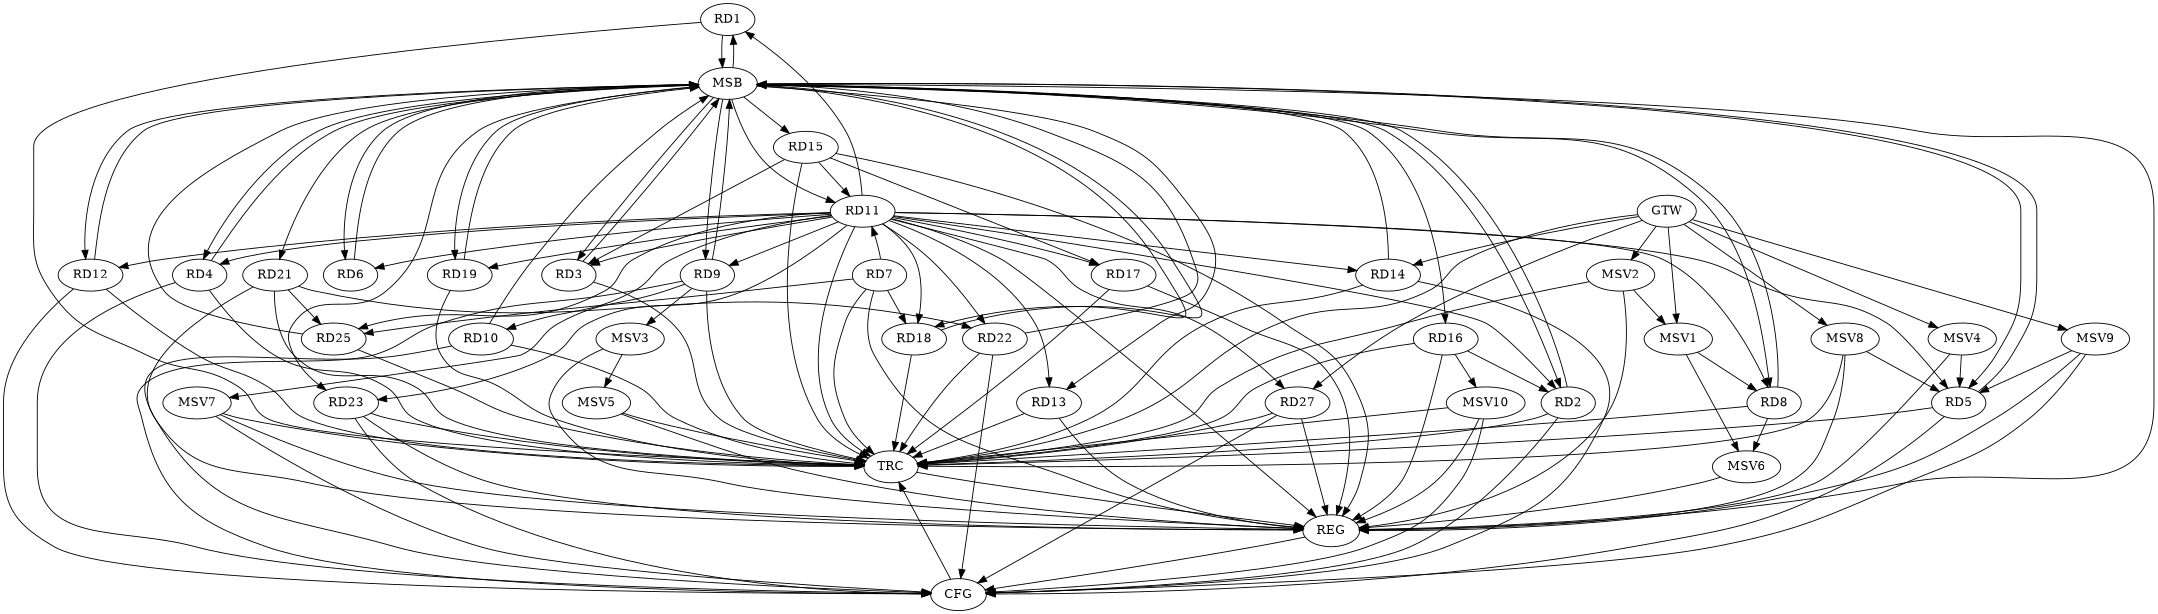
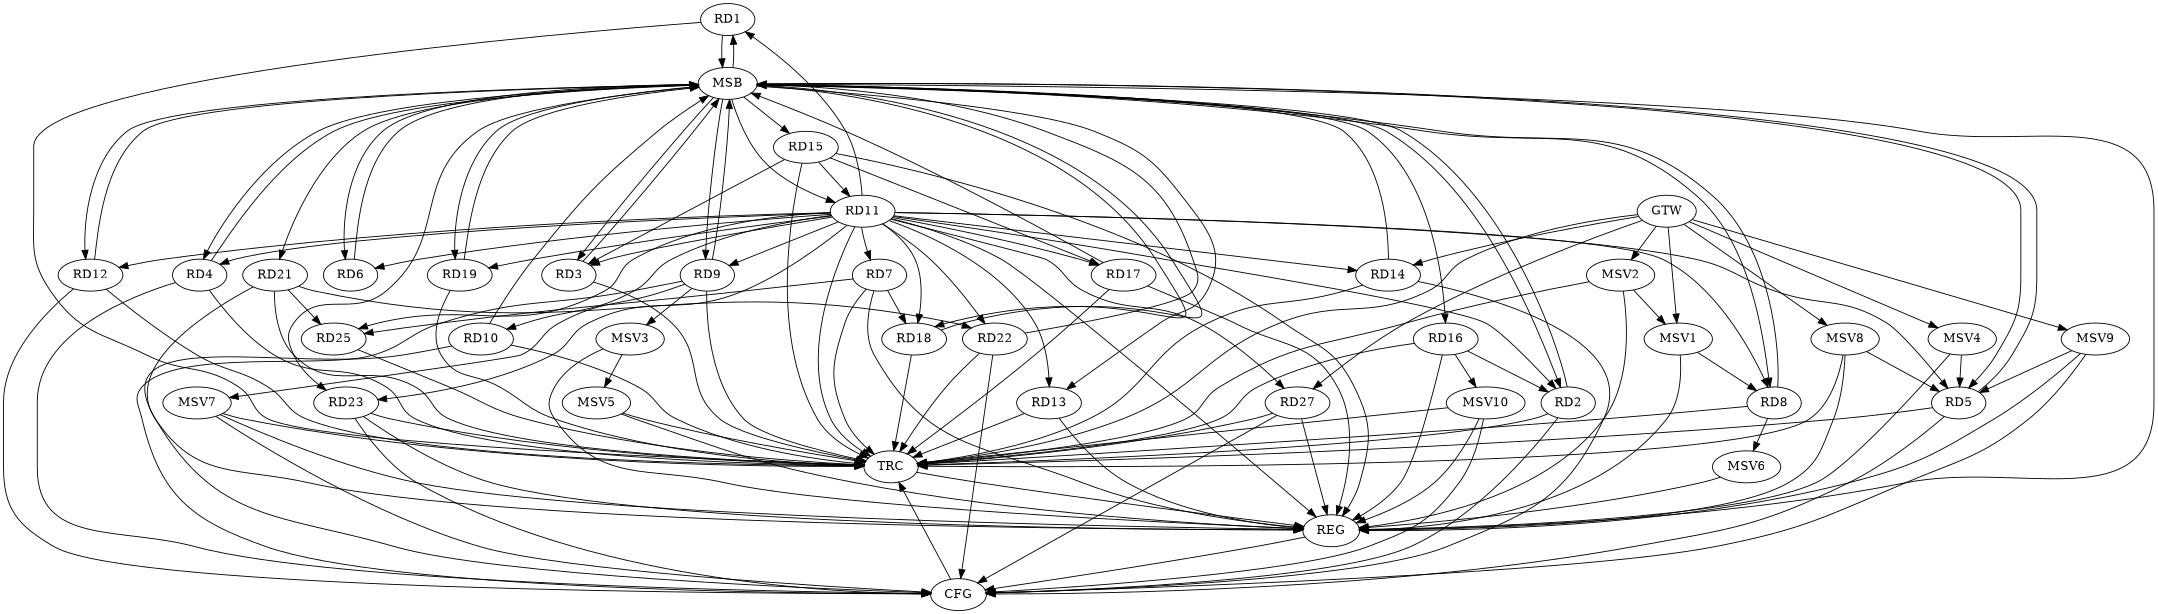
edge "RD25" -> "MSB": now "RD17" -> "MSB"
edge "RD7" -> "RD11": reversed
edge "MSV1" -> "MSV6": now "MSV1" -> "REG"
